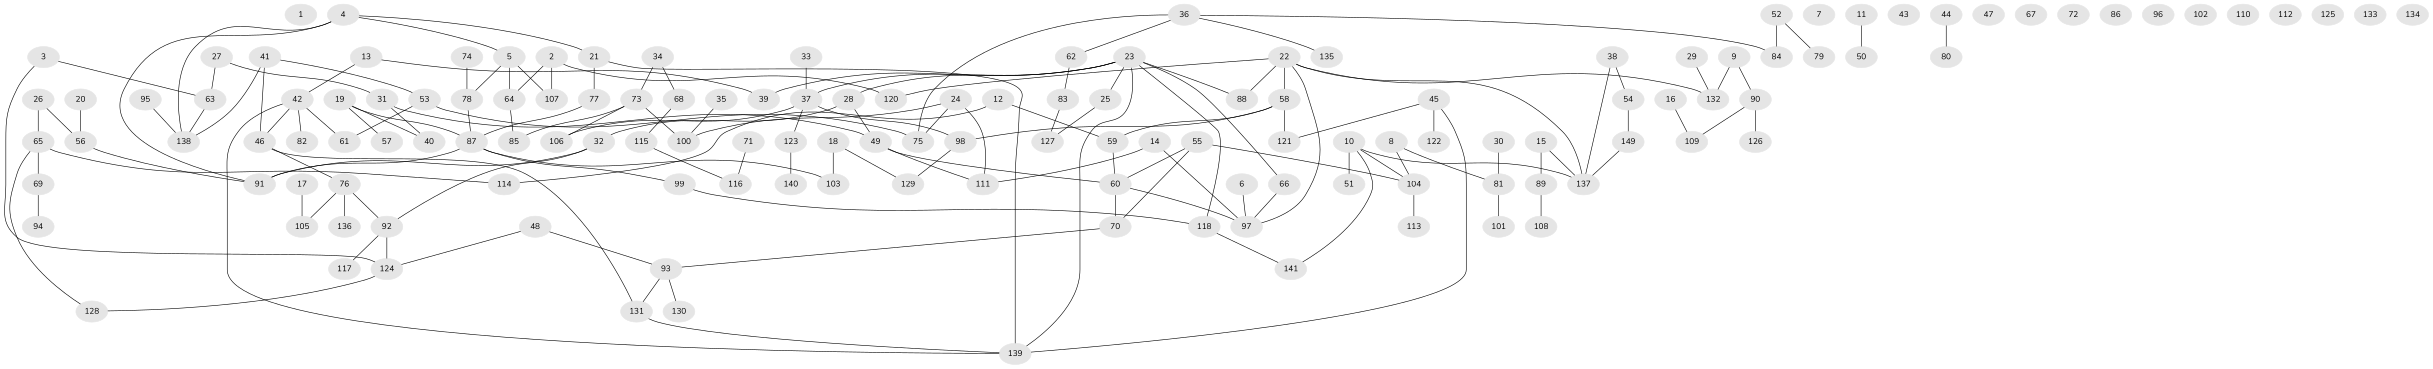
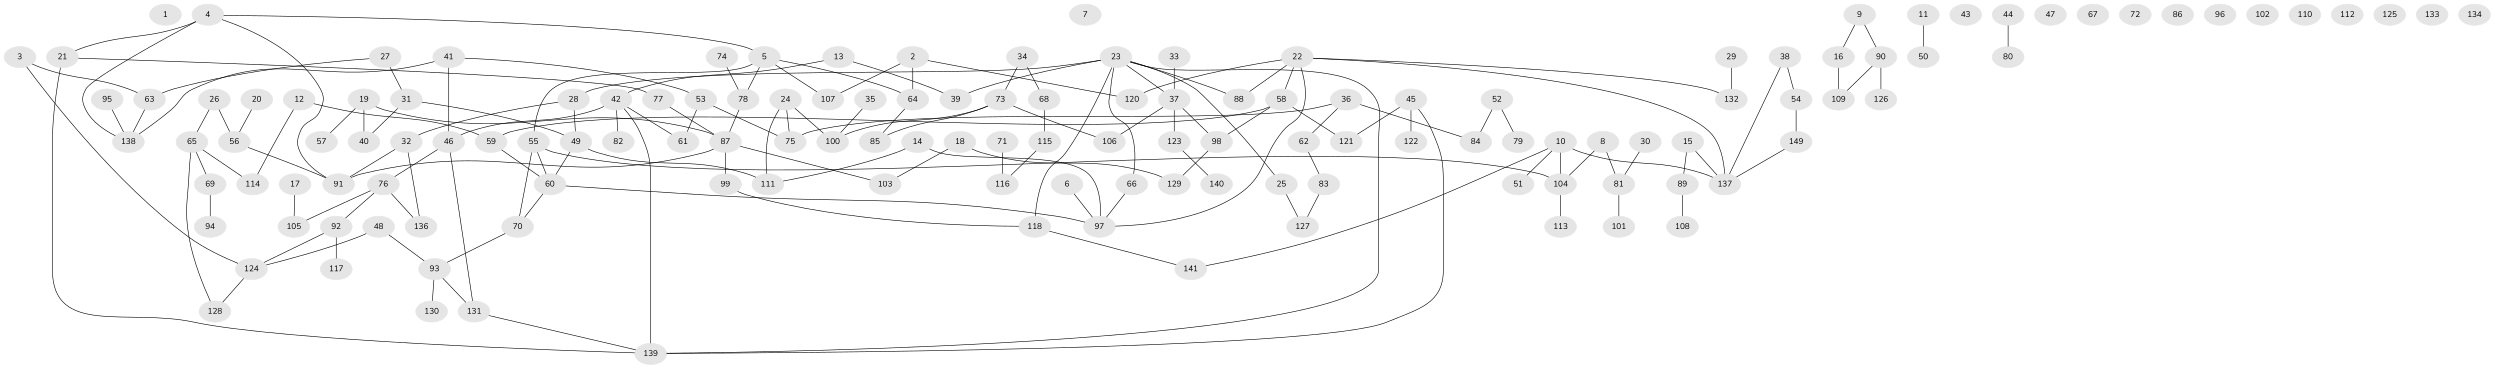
node "135": removed
edge "5" -- "55": added
edge "9" -- "132": now "9" -- "16"
edge "32" -- "92": now "32" -- "136"
